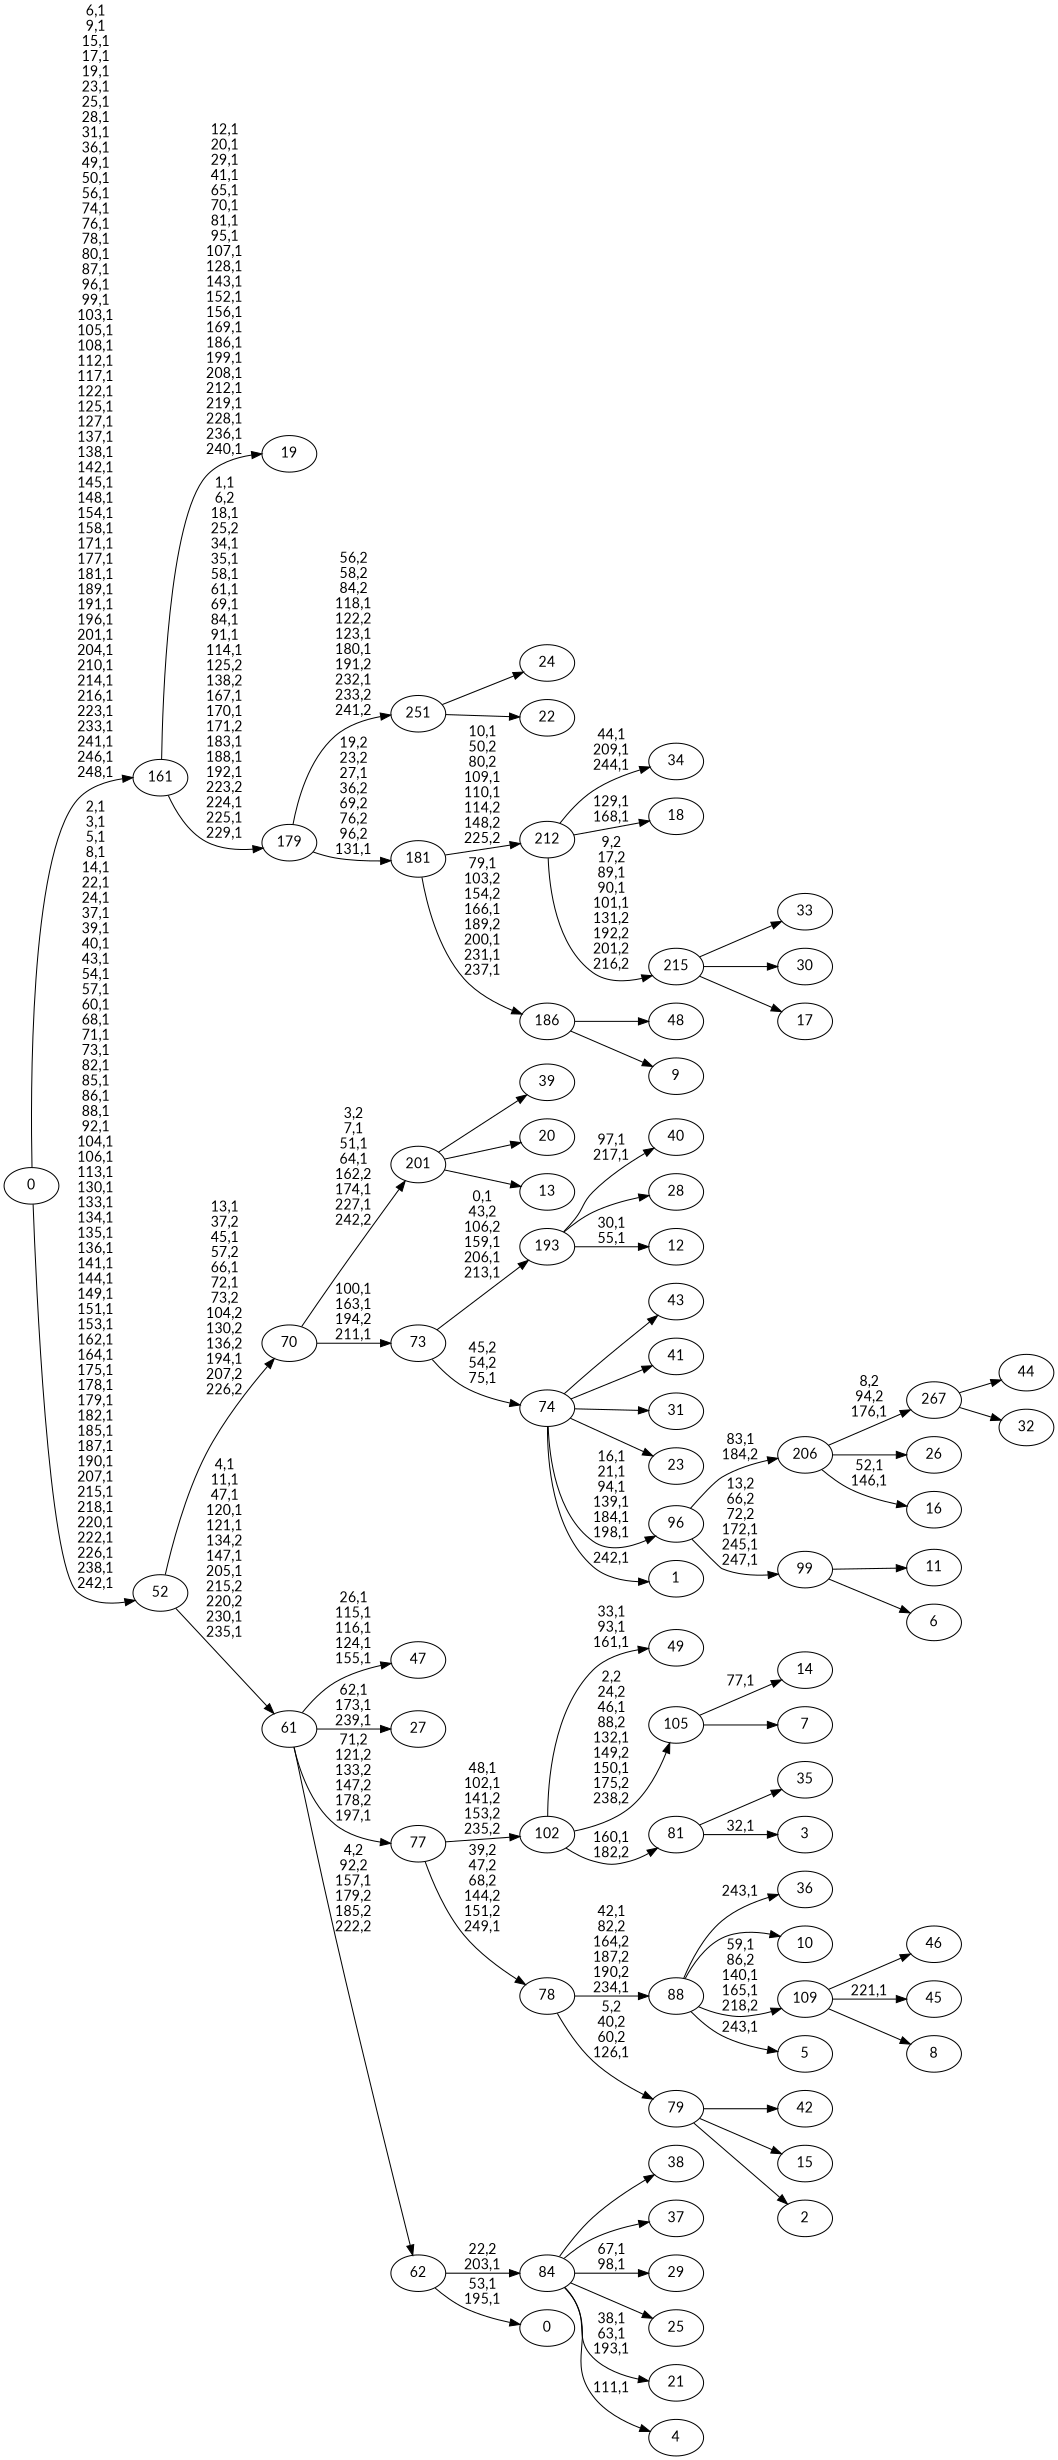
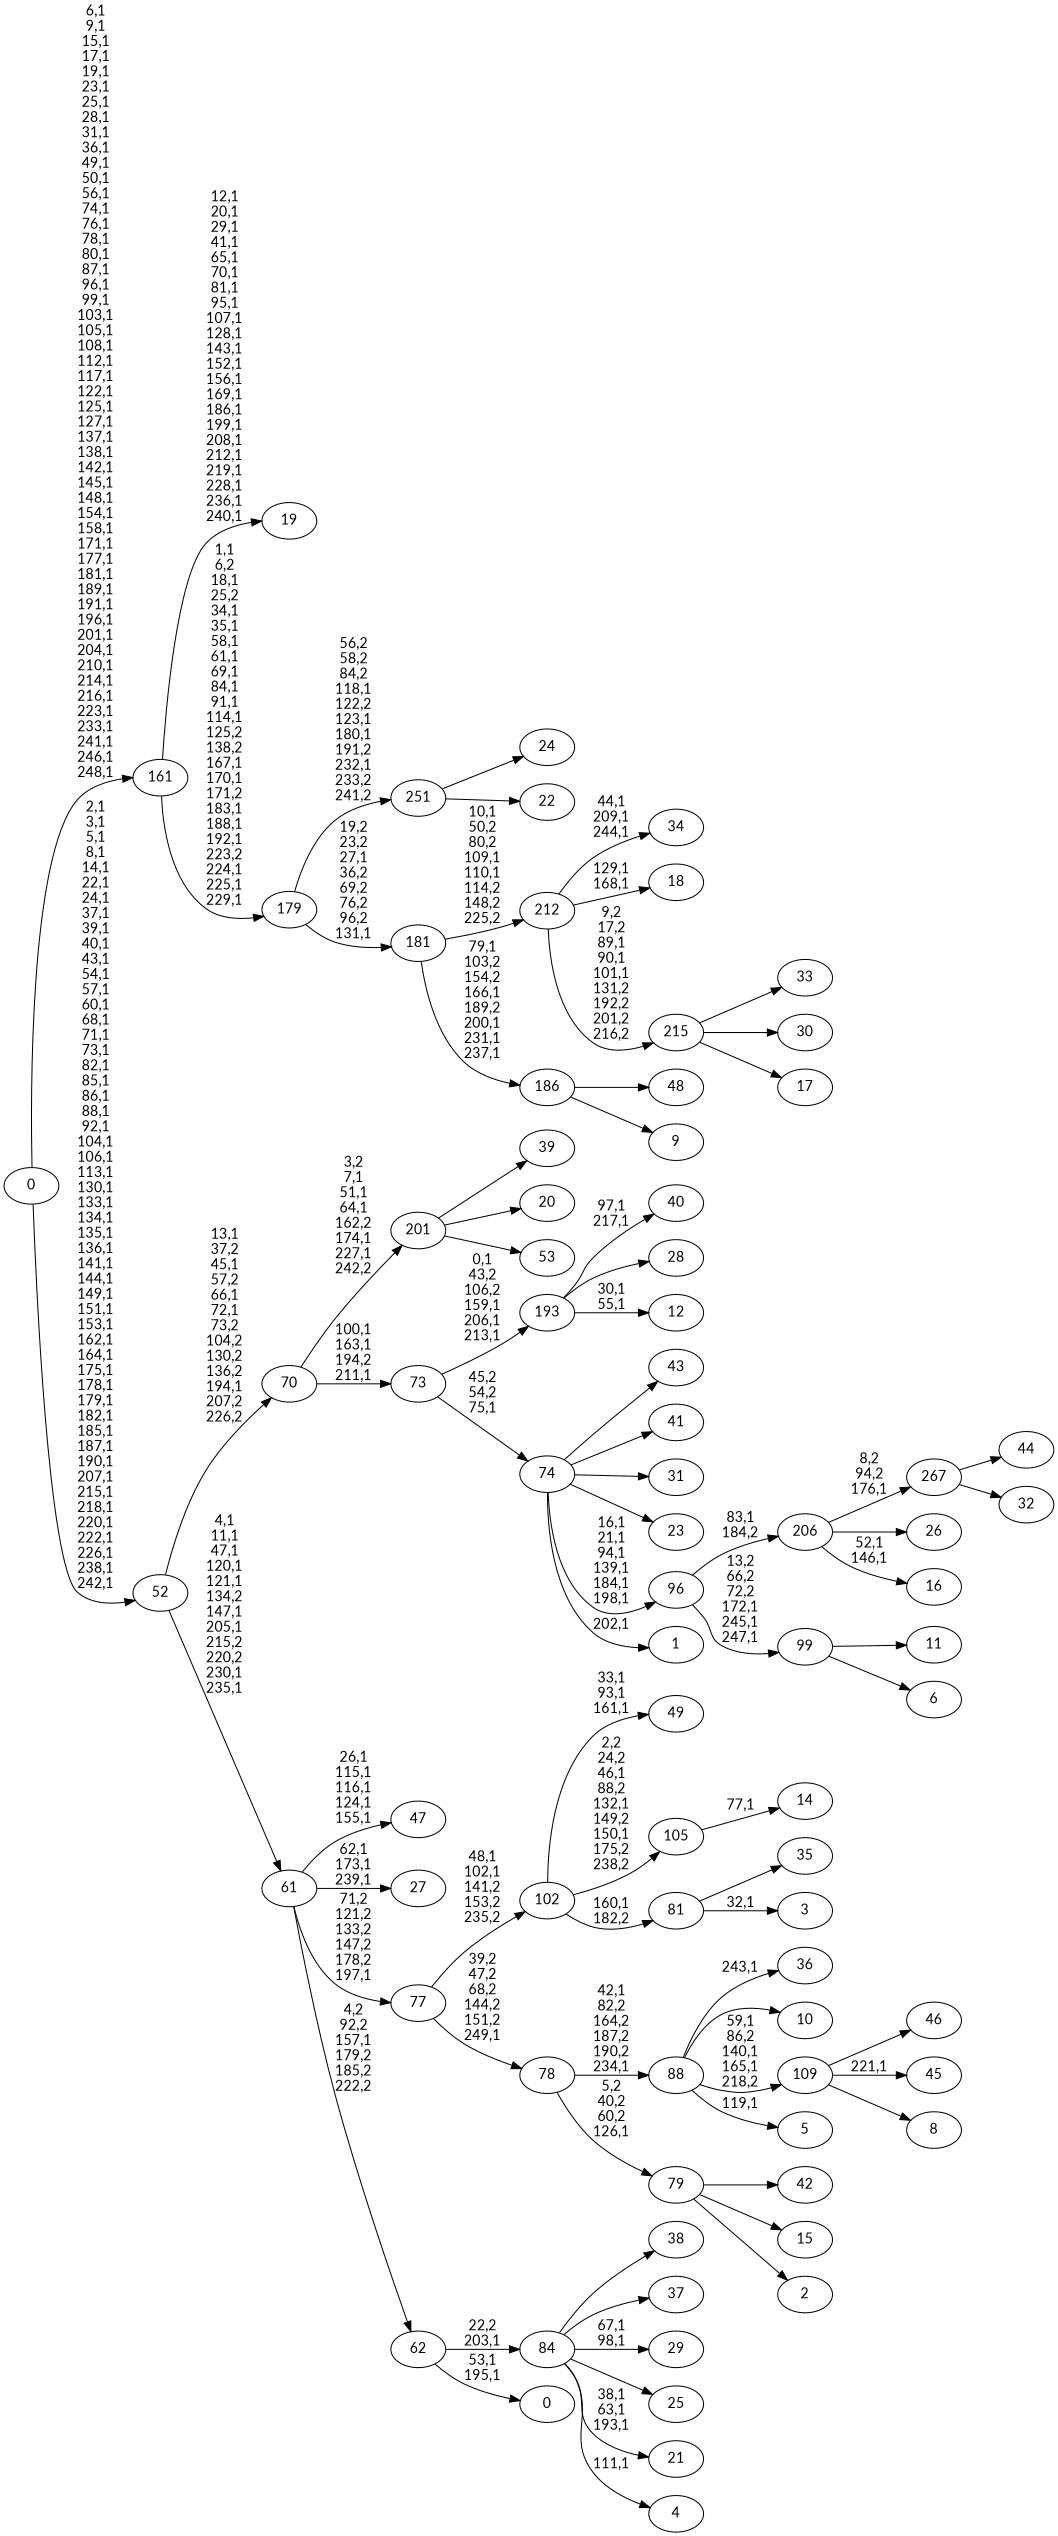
node "13": label "13" -> "53"
edge "74" -> "1": label "242,1" -> "202,1"
node "7": removed
edge "88" -> "5": label "243,1" -> "119,1"
